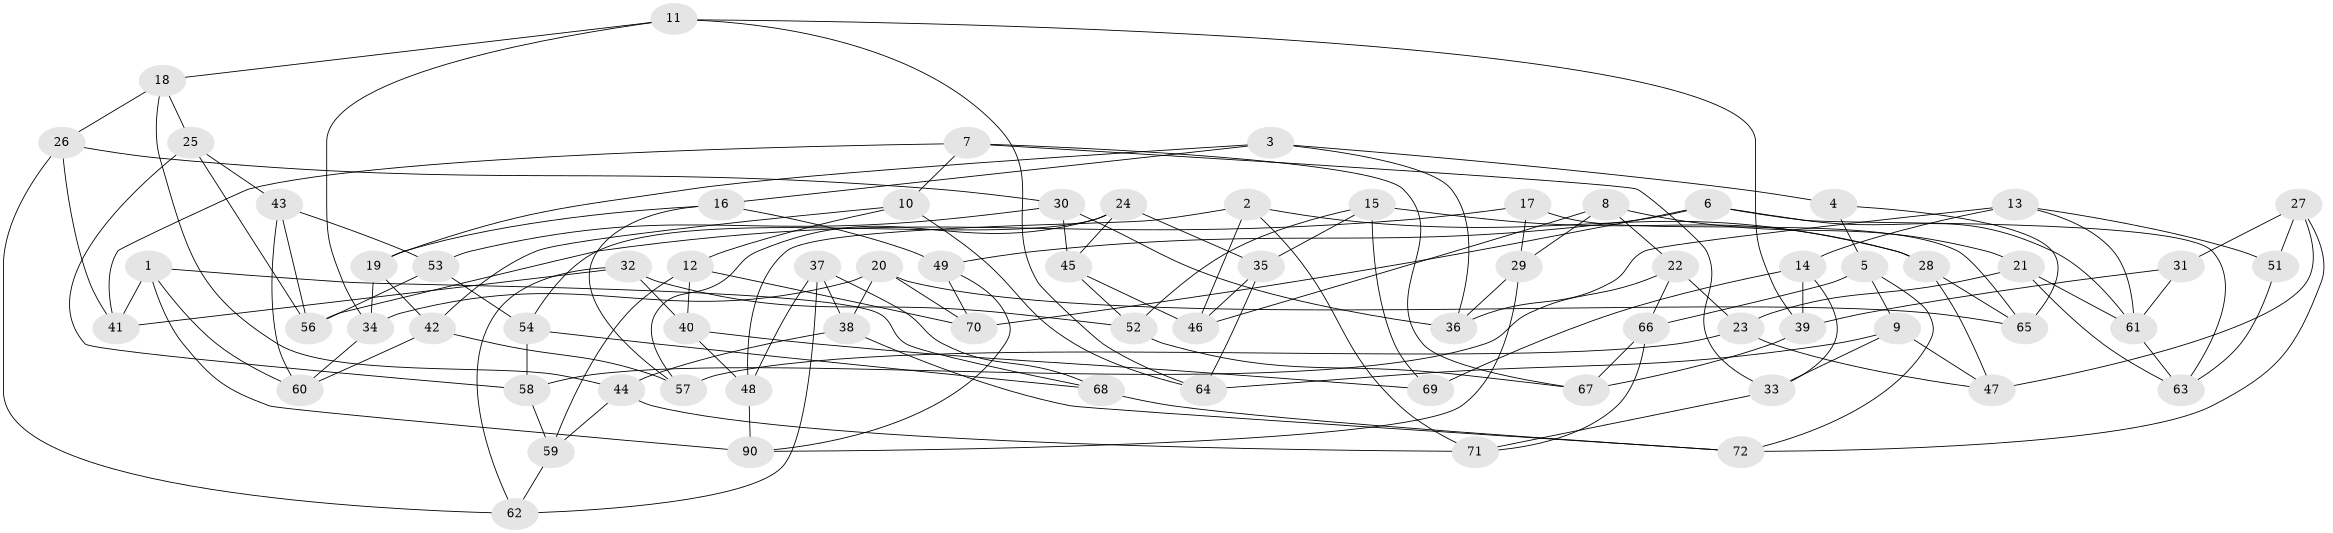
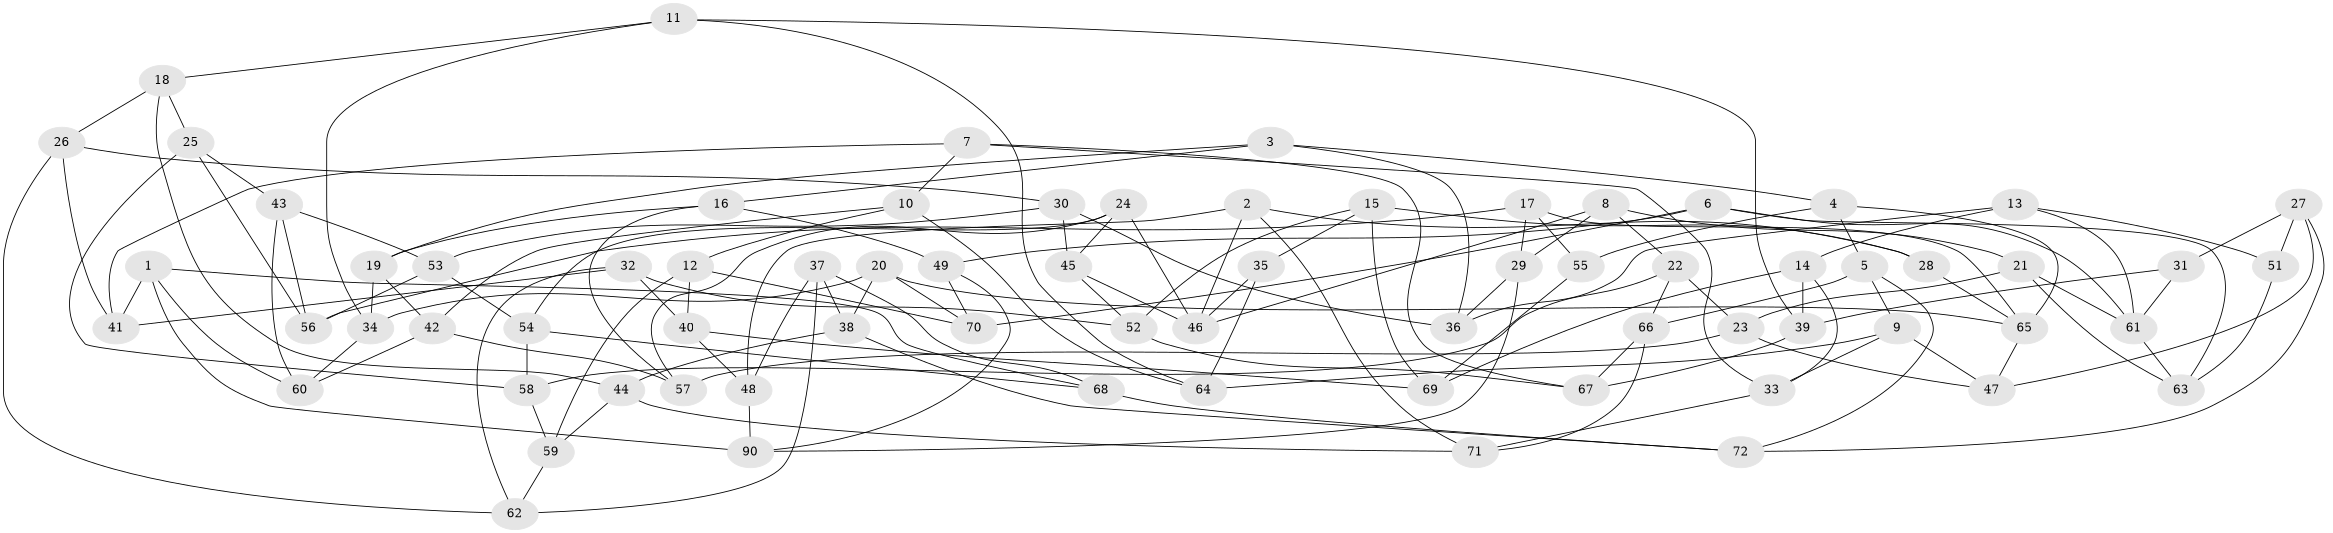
edge "24" -- "35": now "24" -- "46"
node "55": added
edge "28" -- "47": now "65" -- "47"
